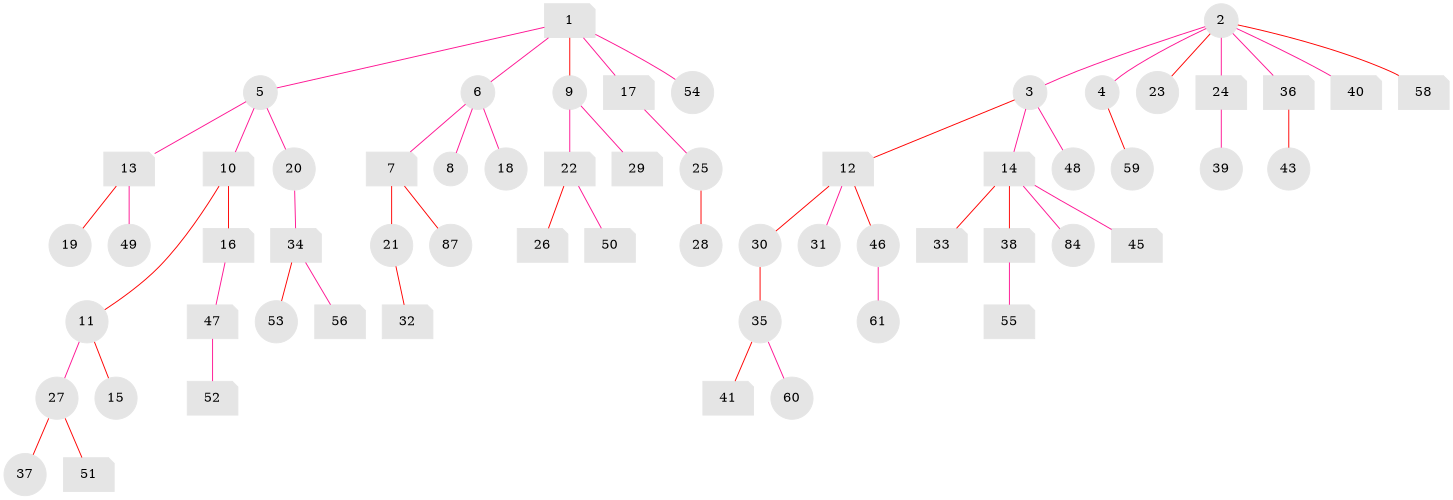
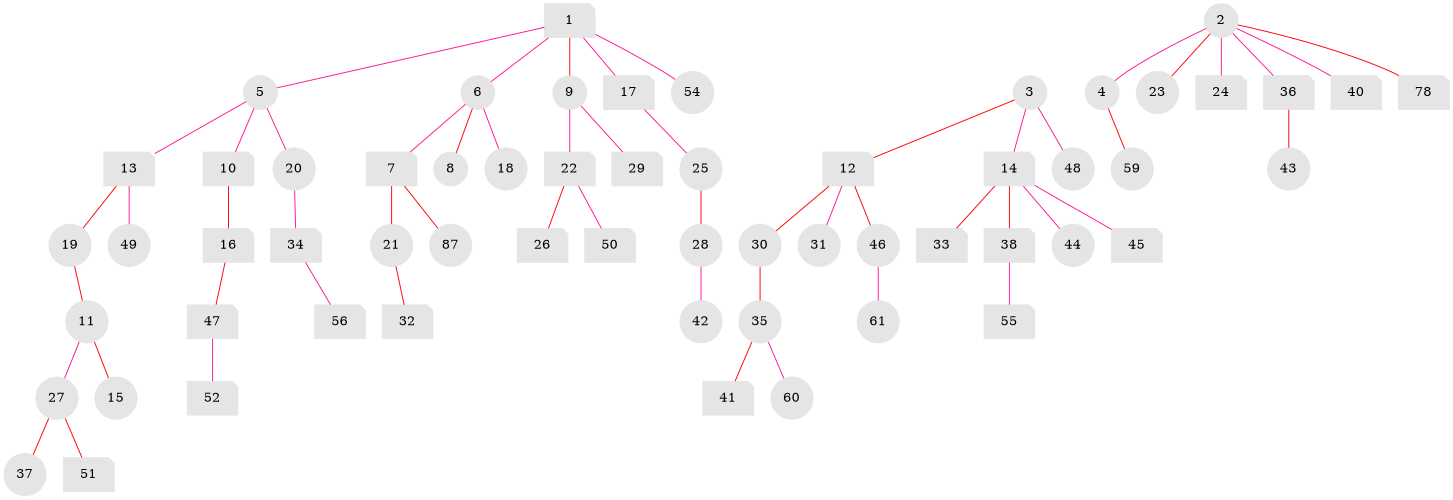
edge "2" -- "3": removed
node "58": label "58" -> "78"
edge "6" -- "8": color deeppink -> red
node "39": removed
node "84": label "84" -> "44"
edge "10" -- "11": now "19" -- "11"
edge "16" -- "47": color deeppink -> red
node "53": removed
node "42": added
